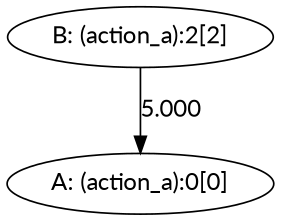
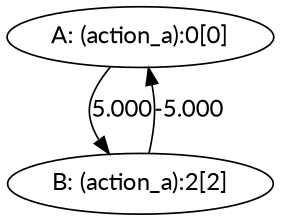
edge "A: (action_a):0[0]" -> "B: (action_a):2[2]": added, label "5.000"
edge "B: (action_a):2[2]" -> "A: (action_a):0[0]": label "5.000" -> "-5.000"
